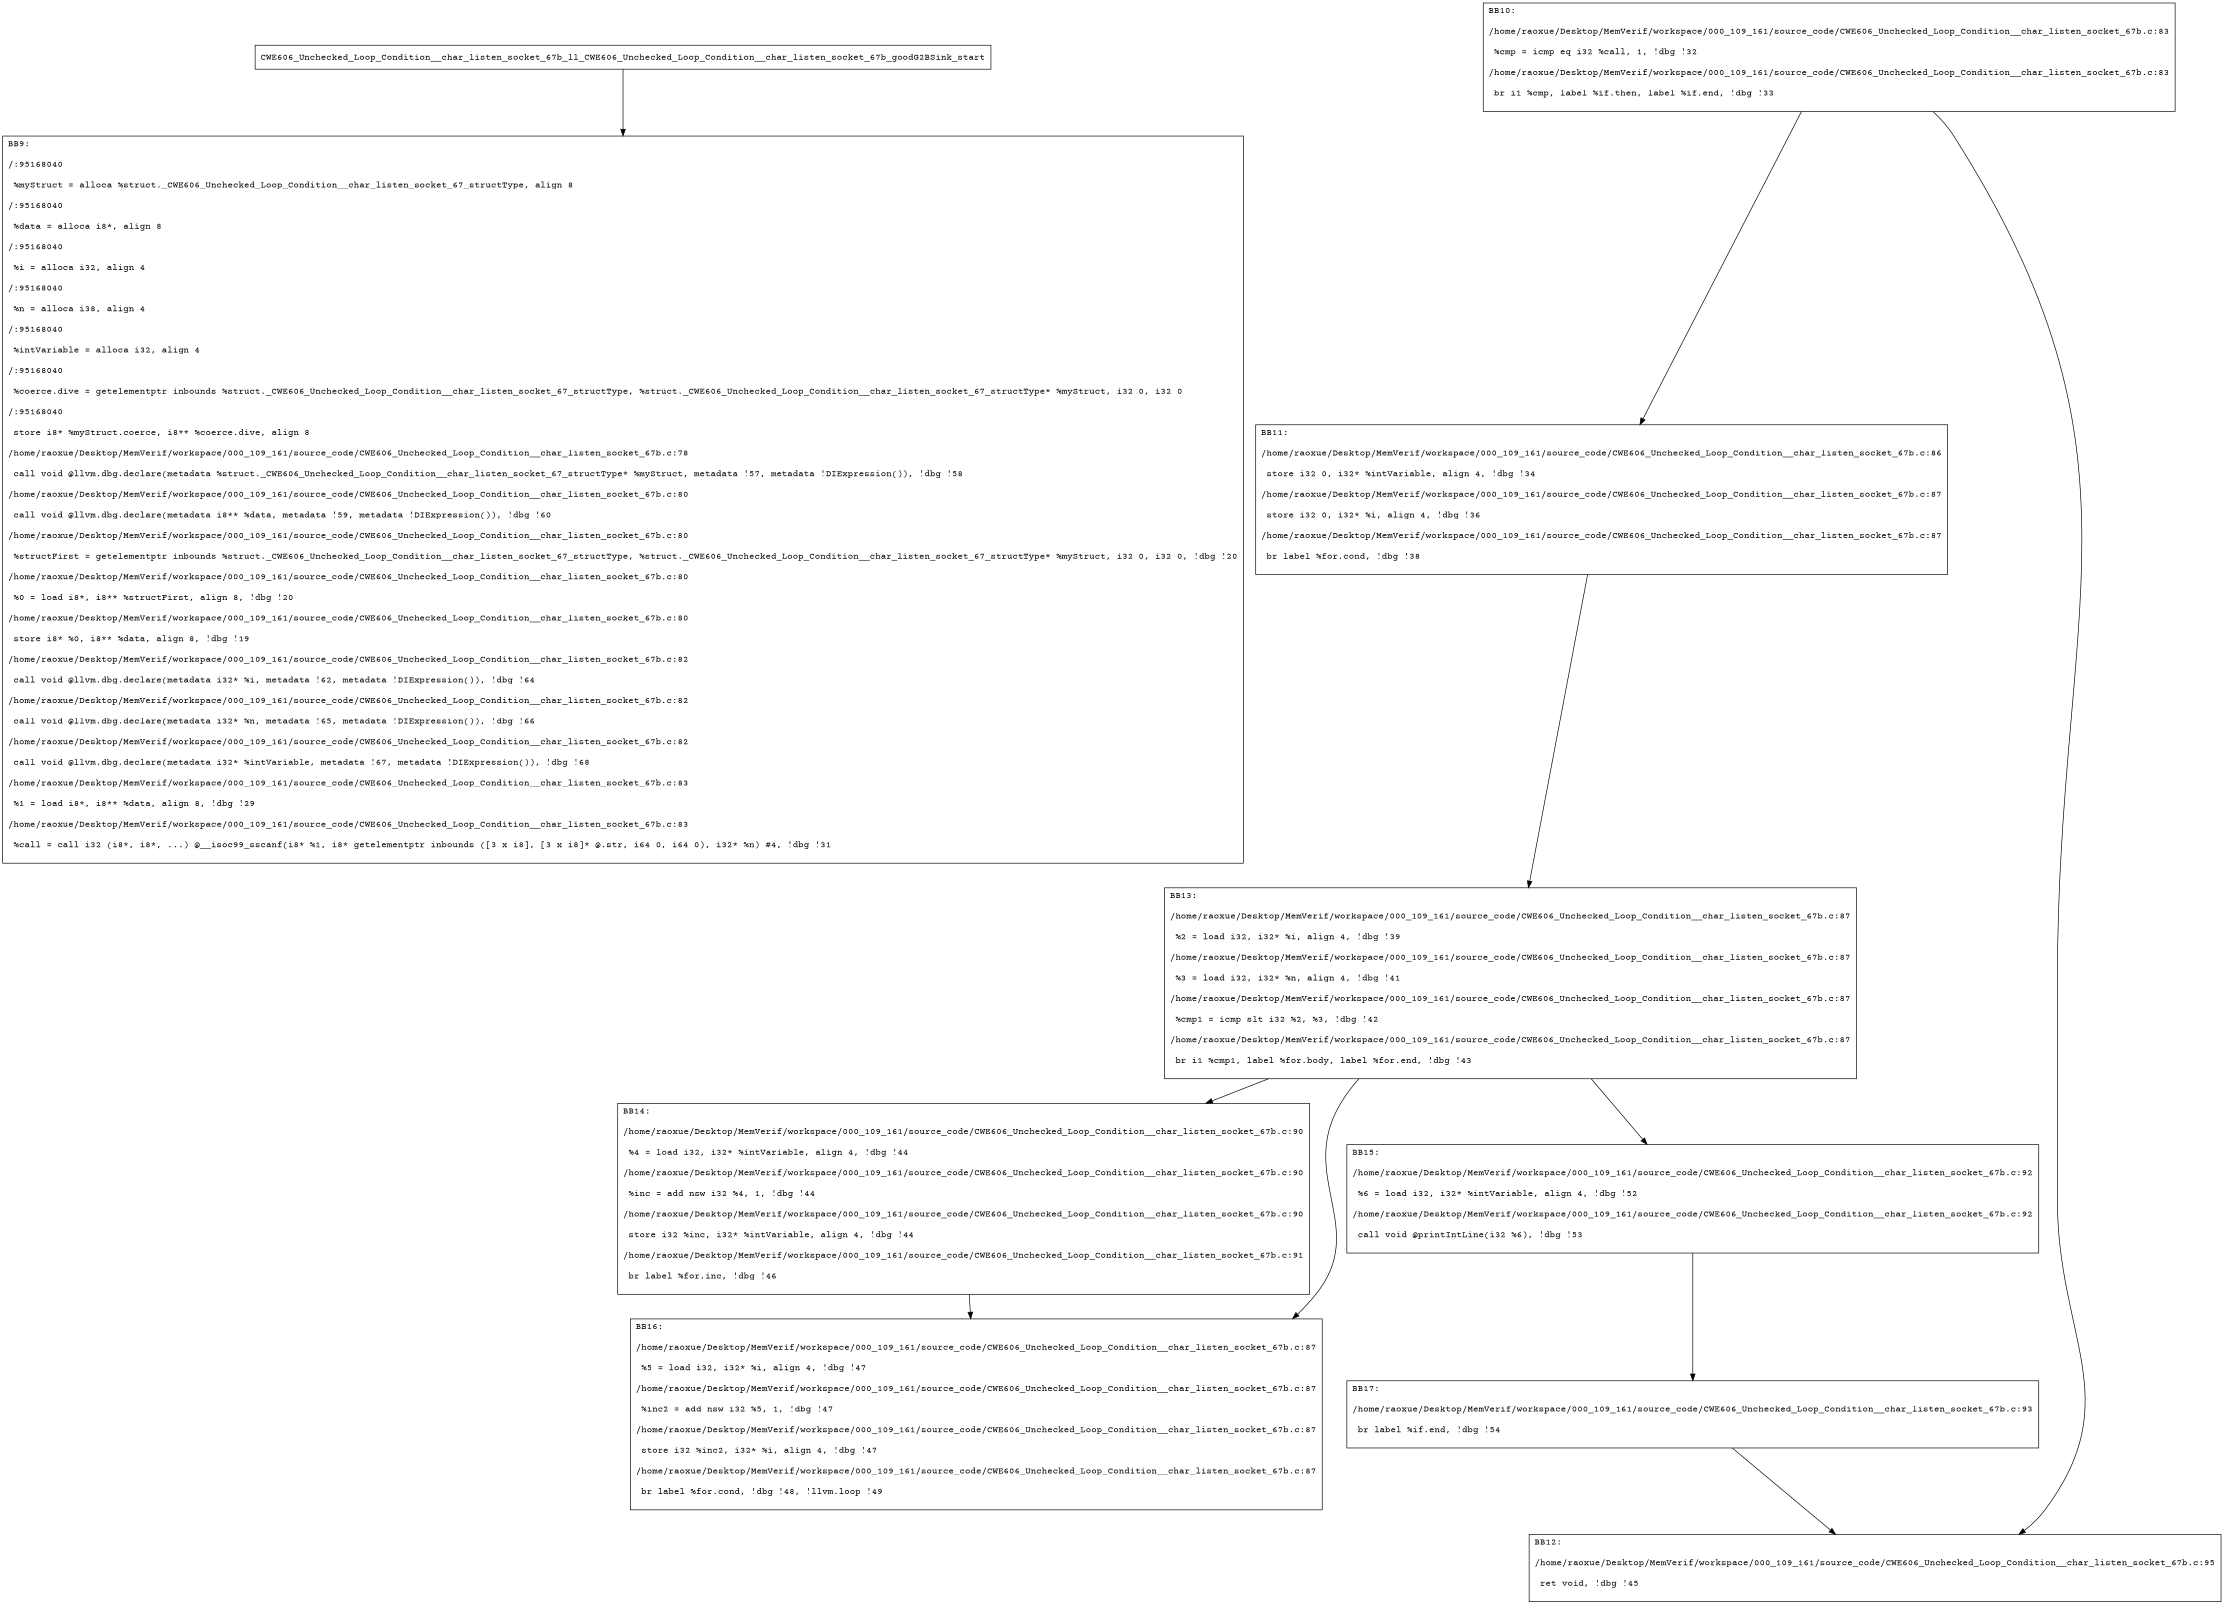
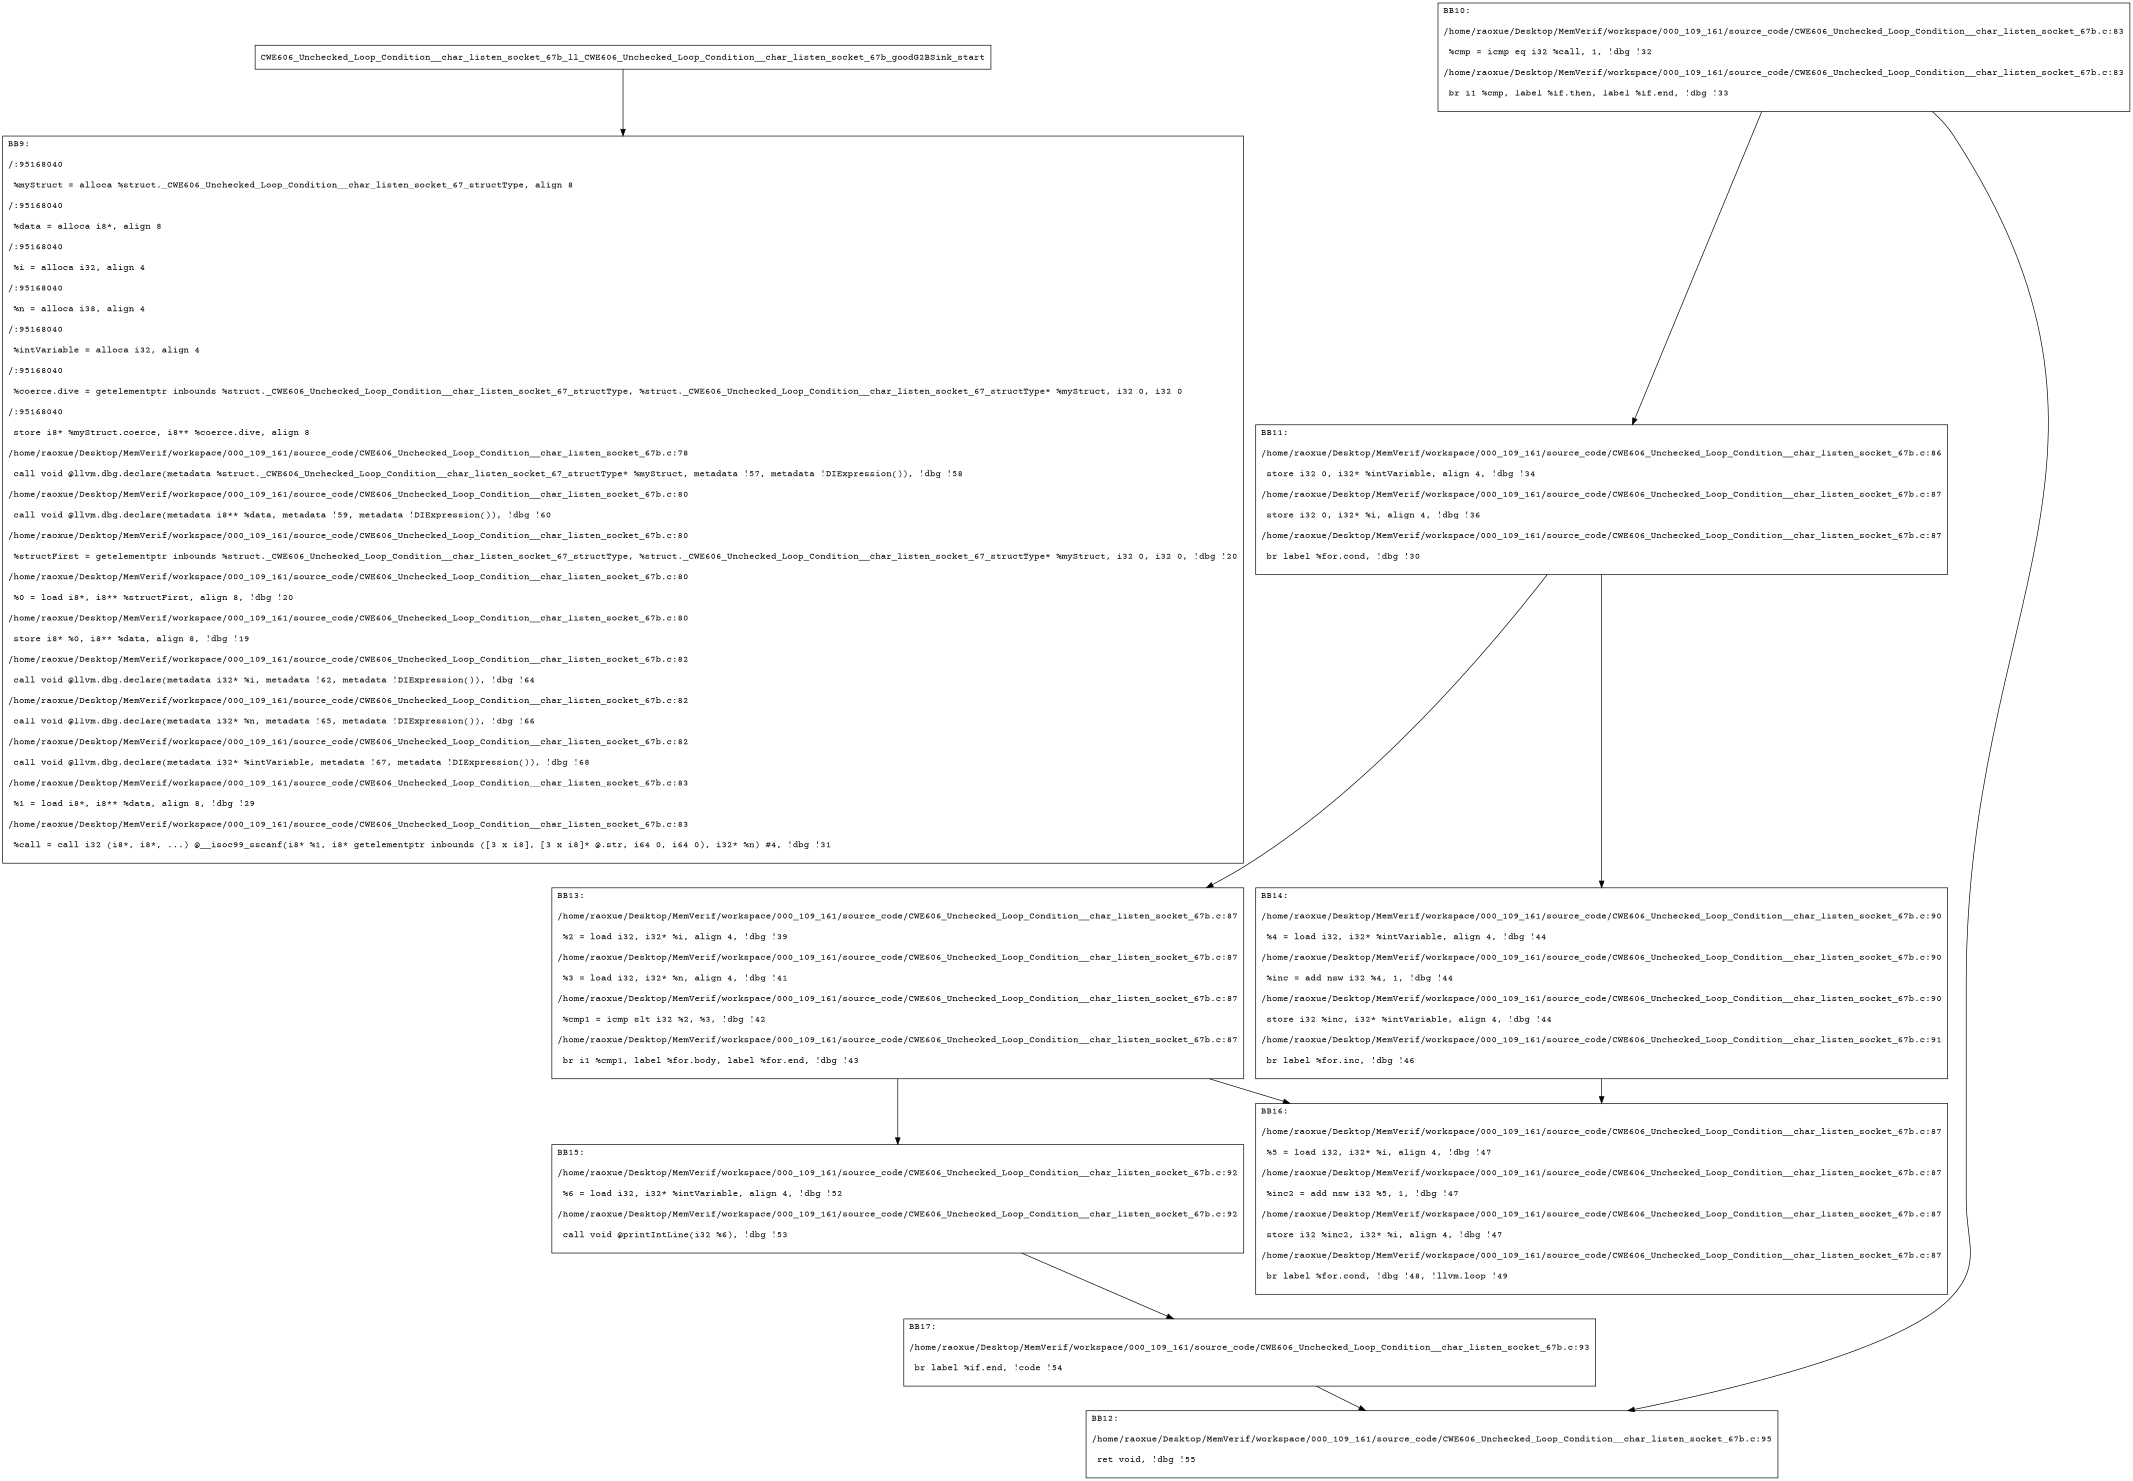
node "BB11:": text "br label %for.cond, !dbg !38" -> "br label %for.cond, !dbg !30"
edge "BB13:" -> "BB14:": now "BB11:" -> "BB14:"
node "BB17:": text "br label %if.end, !dbg !54" -> "br label %if.end, !code !54"
node "BB12:": text "ret void, !dbg !45" -> "ret void, !dbg !55"
